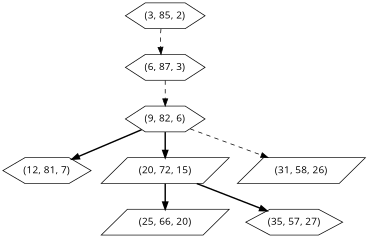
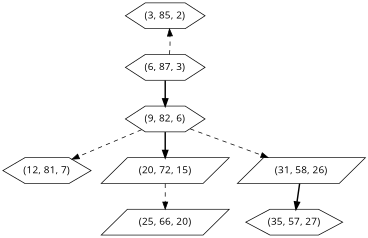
edge "(3, 85, 2)" -> "(6, 87, 3)": reversed
edge "(6, 87, 3)" -> "(9, 82, 6)": style dashed -> bold
edge "(9, 82, 6)" -> "(12, 81, 7)": style bold -> dashed
edge "(20, 72, 15)" -> "(25, 66, 20)": style bold -> dashed
edge "(20, 72, 15)" -> "(35, 57, 27)": now "(31, 58, 26)" -> "(35, 57, 27)"
